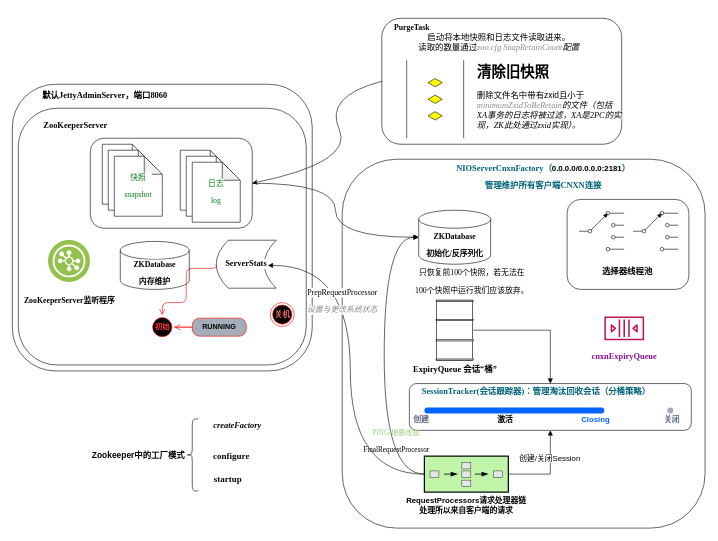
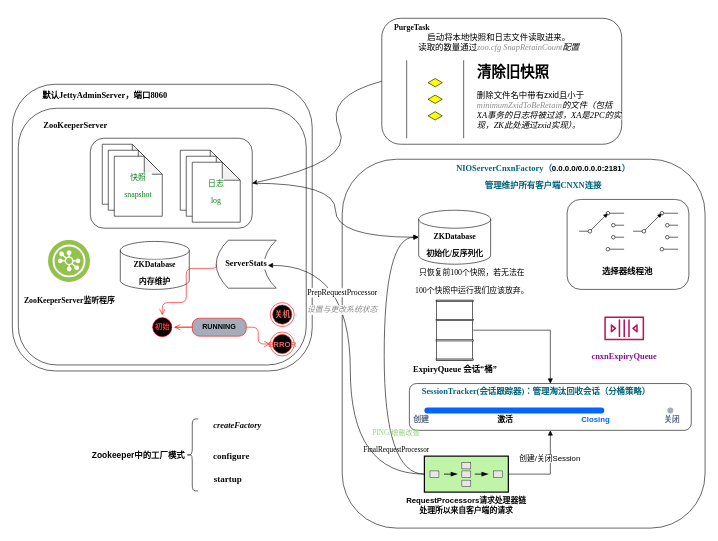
edge "RUNNING" -> "ERROR": added
node "ERROR": added
